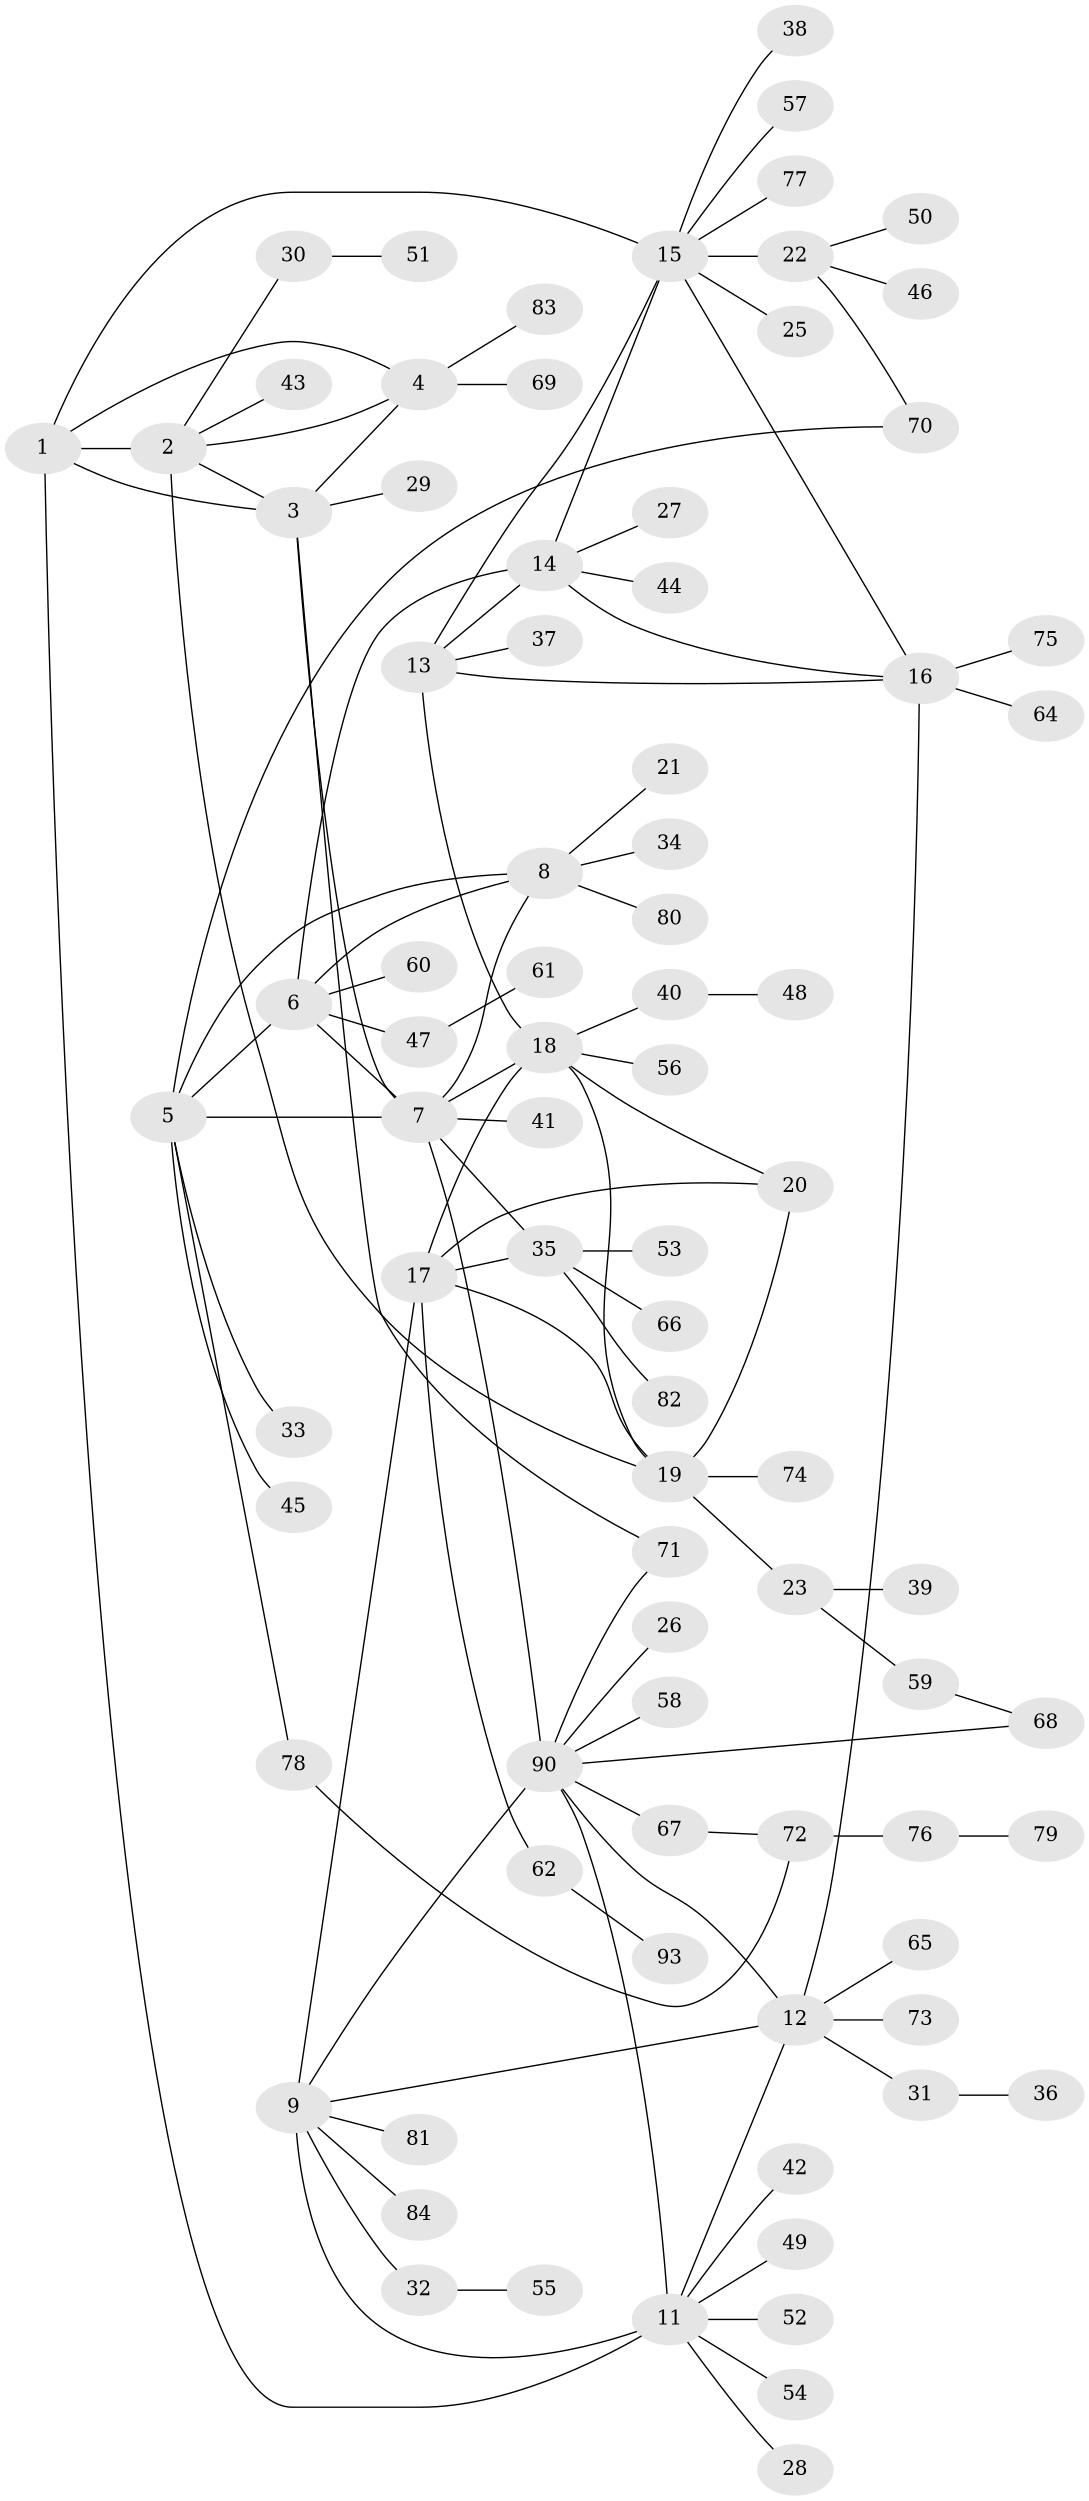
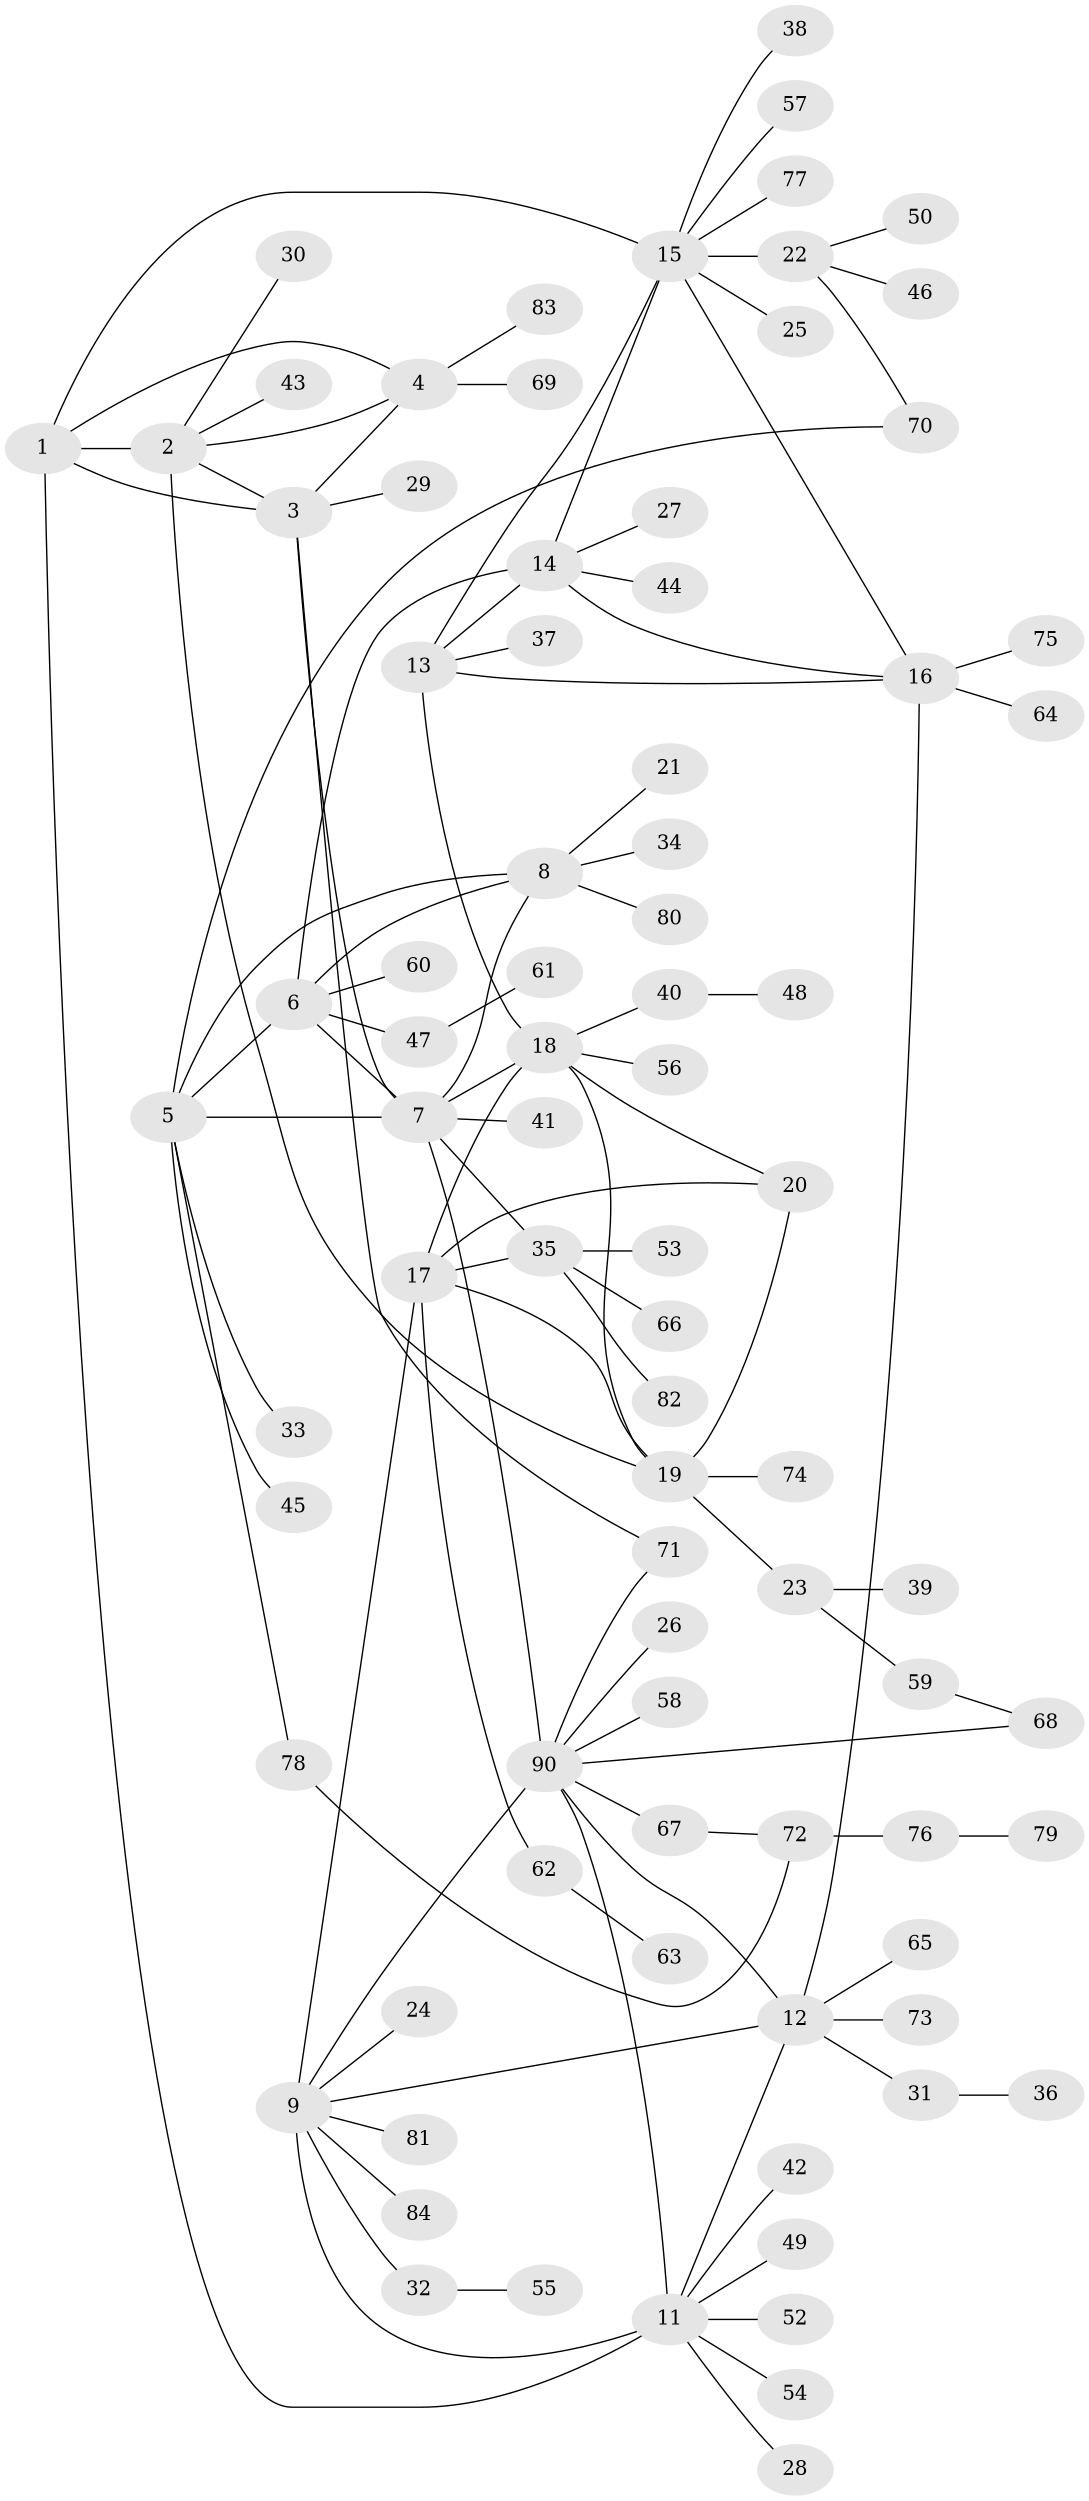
node "51": removed
node "93": label "93" -> "63"
node "24": added
